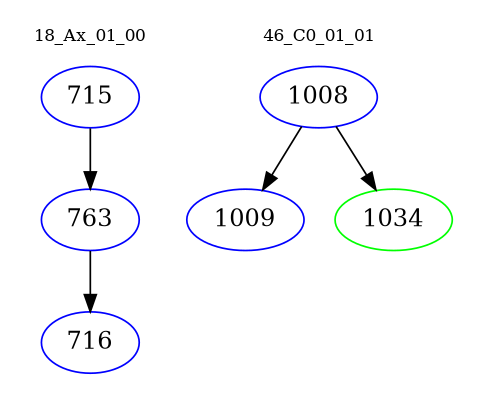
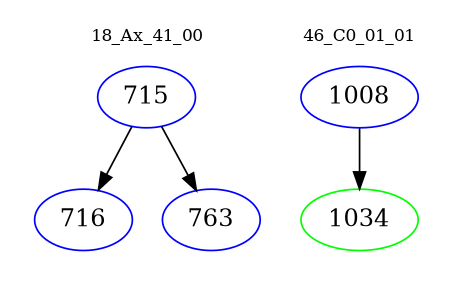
cluster "18_Ax_01_00": label "18_Ax_01_00" -> "18_Ax_41_00"
node "1009": removed
edge "763" -> "716": now "715" -> "716"
